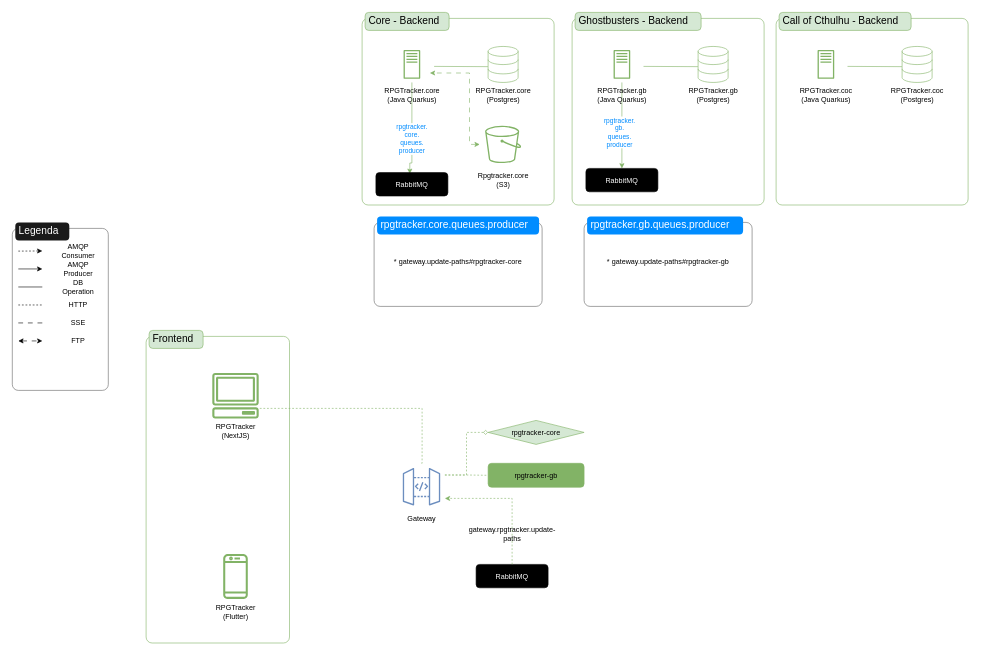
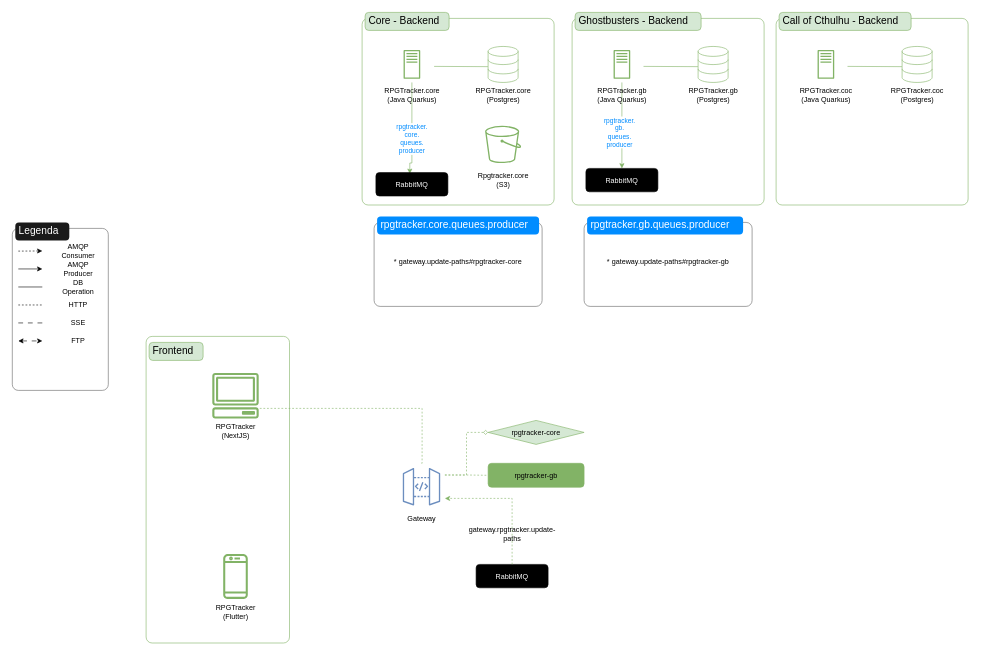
edge "RPGTracker.core (Java Quarkus)" -- "Rpgtracker.core (S3)": removed
node "Frontend": moved (176, 339) -> (176, 351)
